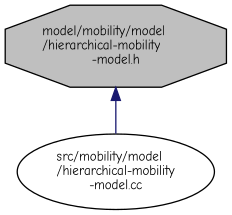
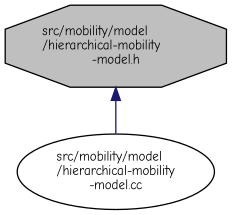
node "model/mobility/model /hierarchical-mobility -model.h": label "model/mobility/model /hierarchical-mobility -model.h" -> "src/mobility/model /hierarchical-mobility -model.h"
